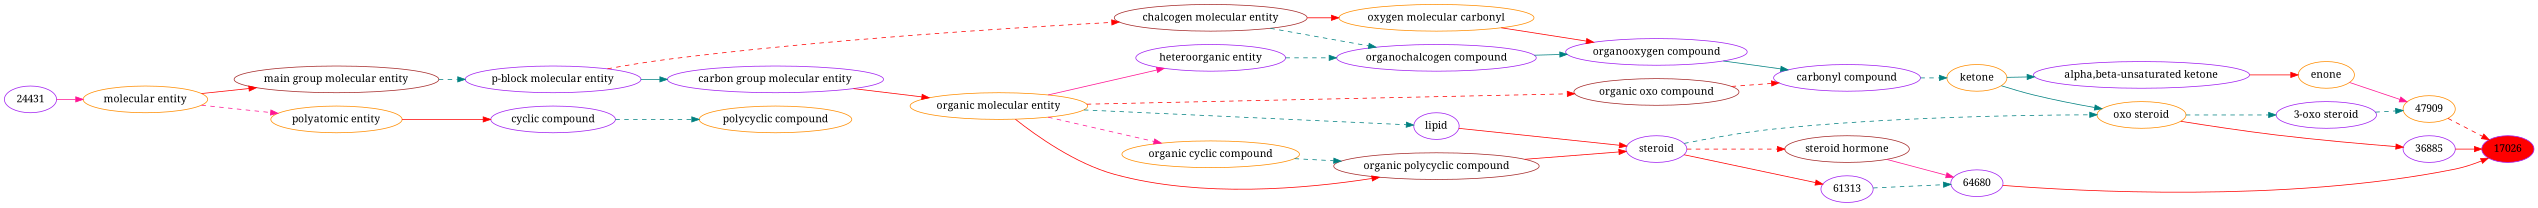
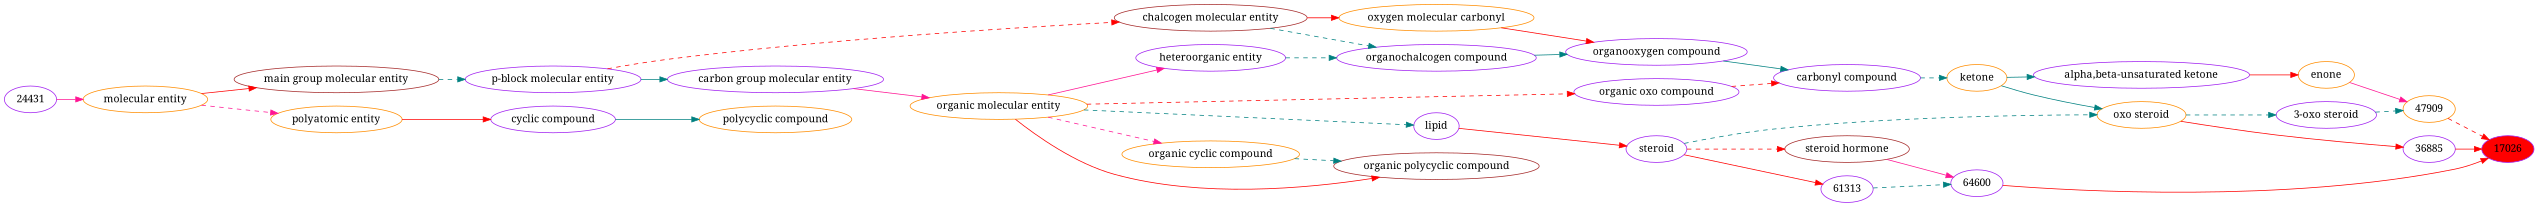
node "organic oxo compound": color brown -> purple
edge "carbon group molecular entity" -> "organic molecular entity": color red -> deeppink
edge "cyclic compound" -> "polycyclic compound": style dashed -> solid
edge "organic polycyclic compound" -> "steroid": removed
node "64680": label "64680" -> "64600"
